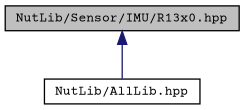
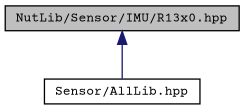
node "NutLib/AllLib.hpp": label "NutLib/AllLib.hpp" -> "Sensor/AllLib.hpp"
